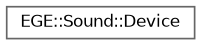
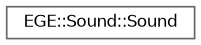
node "EGE::Sound::Device": label "EGE::Sound::Device" -> "EGE::Sound::Sound"
